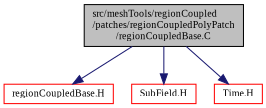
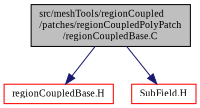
node "Time.H": removed
